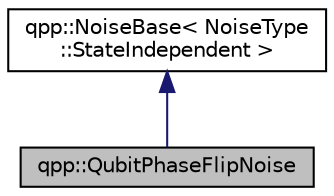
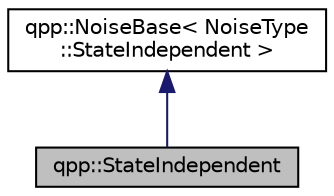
node "qpp::QubitPhaseFlipNoise": label "qpp::QubitPhaseFlipNoise" -> "qpp::StateIndependent"
